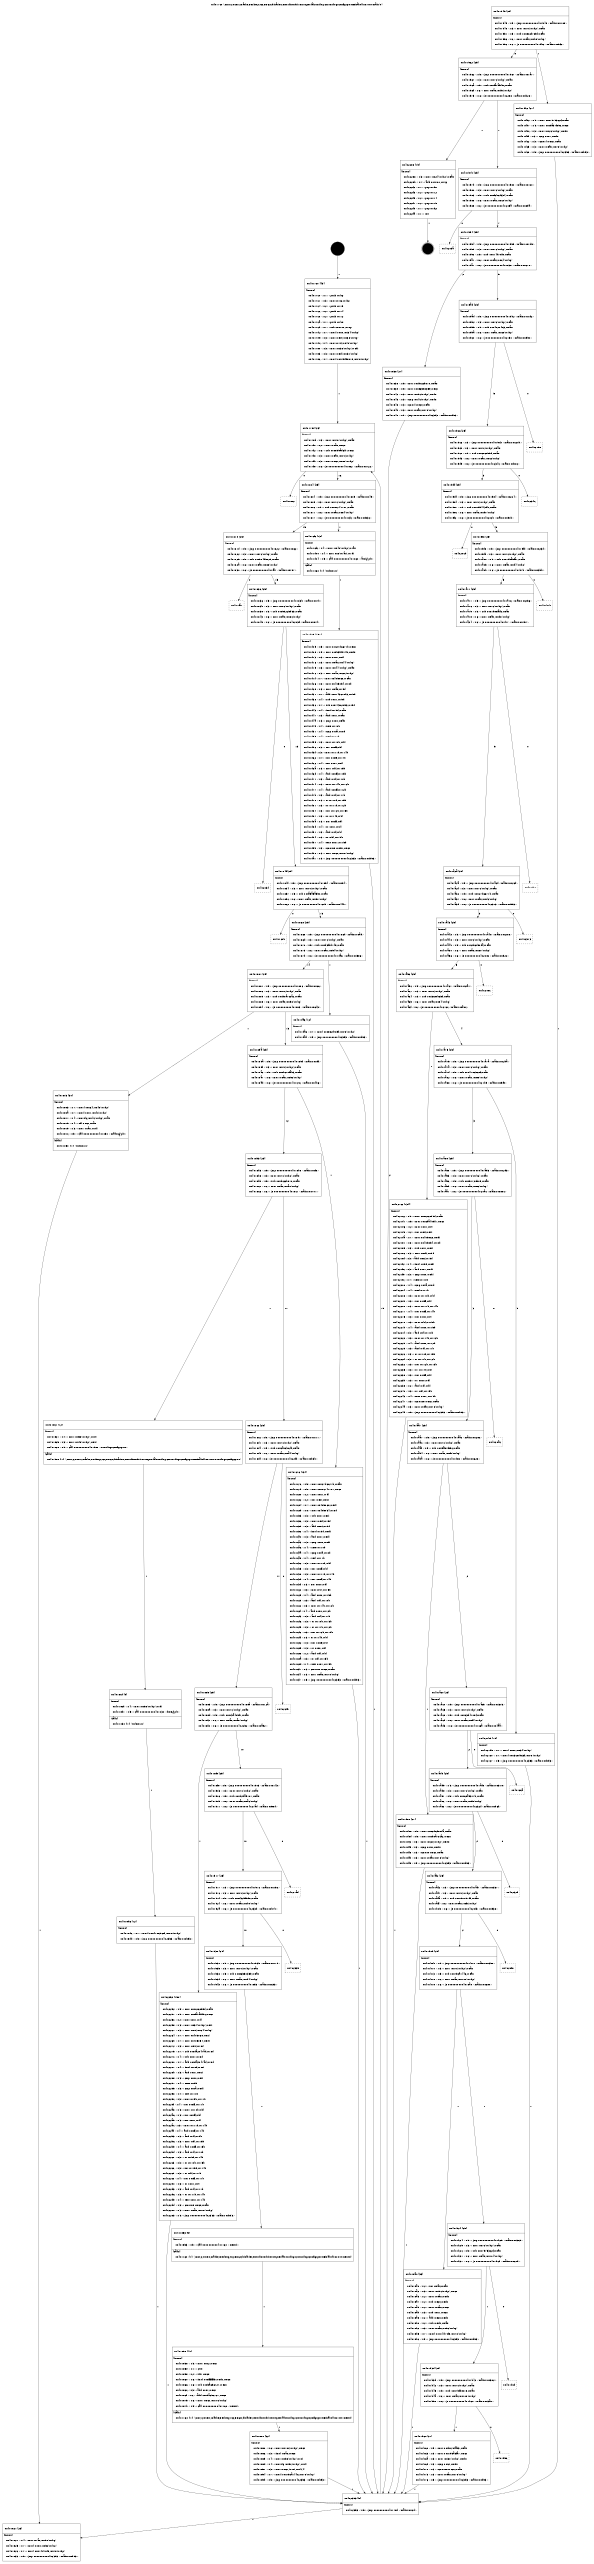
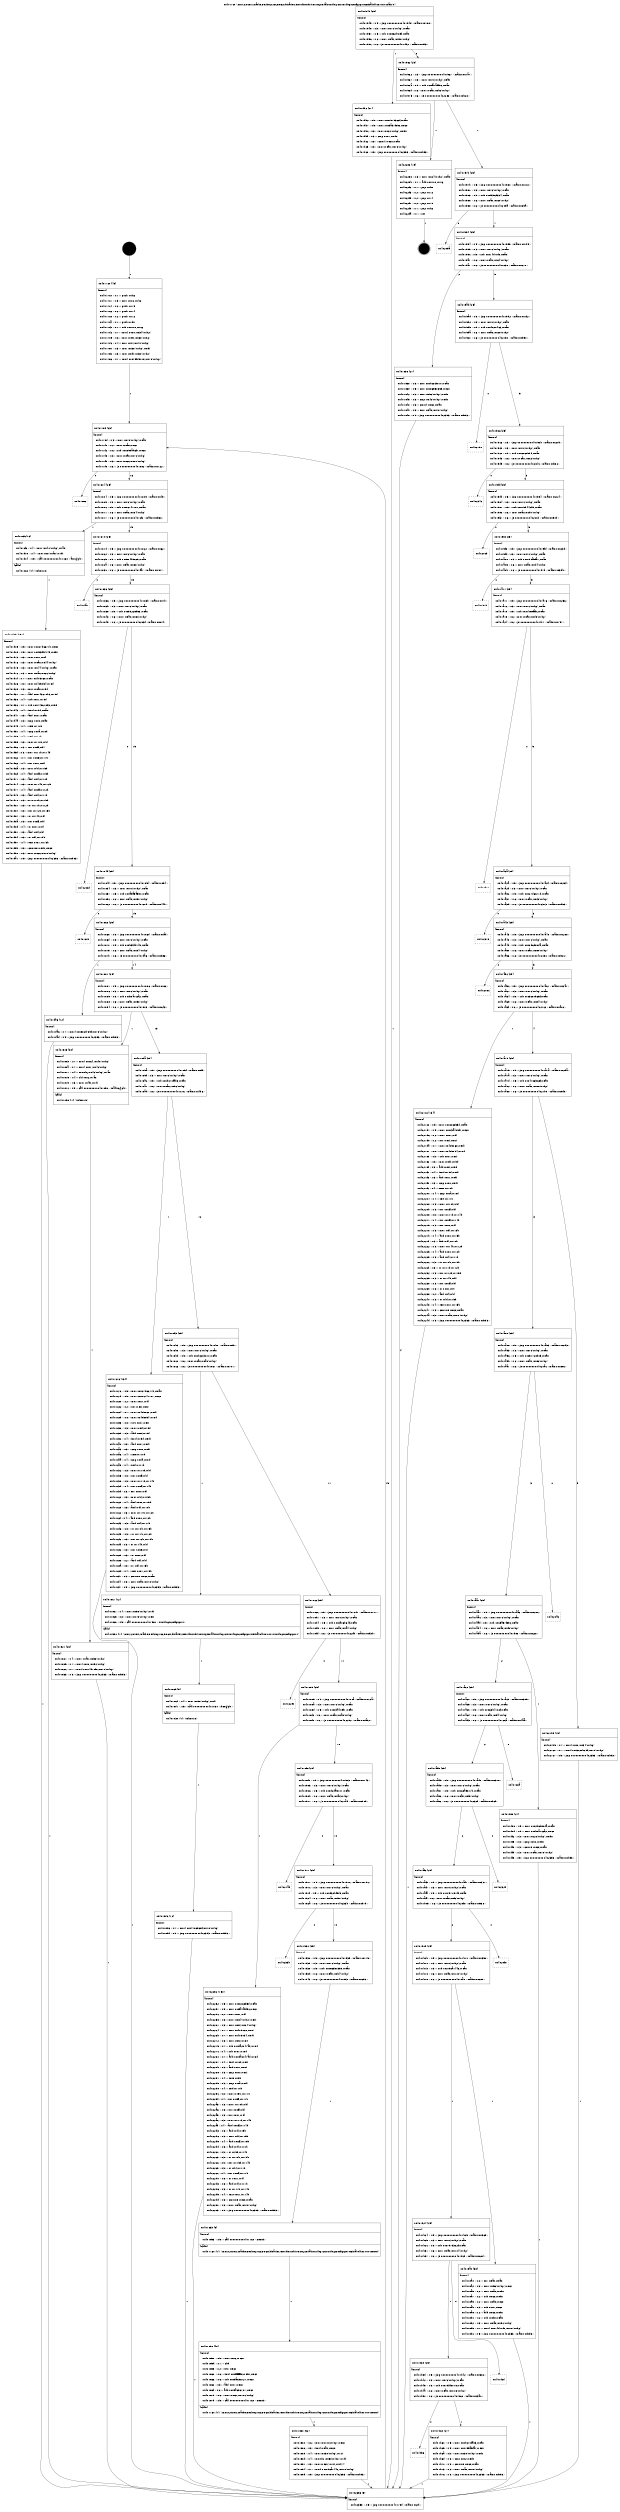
edge "0x402353 [5]" -> "0x401e21 [23]": reversed
